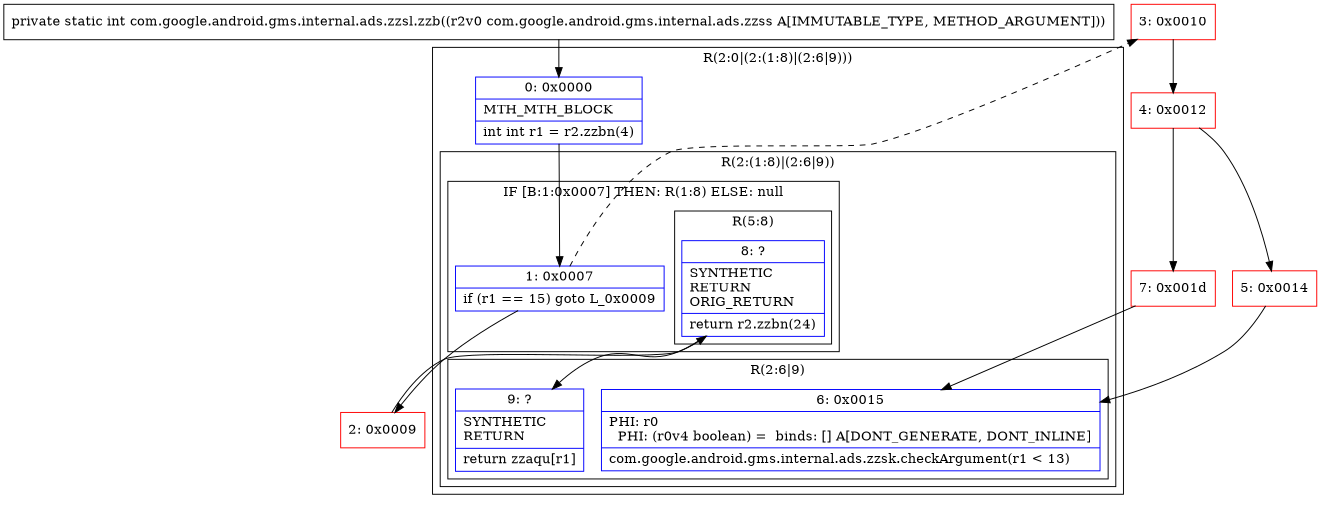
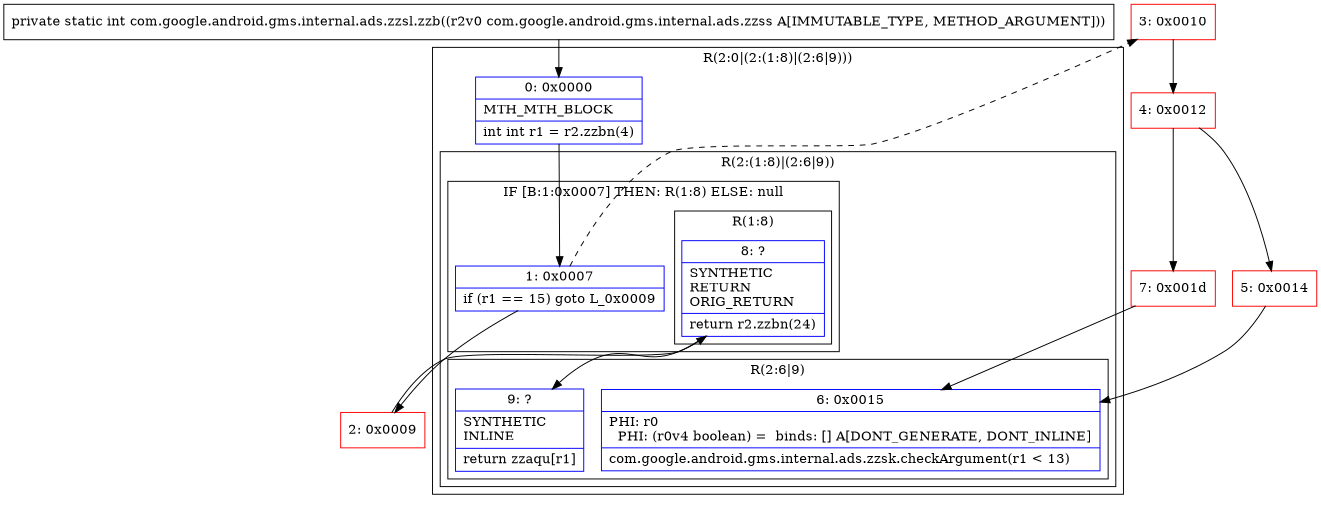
cluster "R(5:8)": label "R(5:8)" -> "R(1:8)"
node "9: ?": text "RETURN" -> "INLINE"
